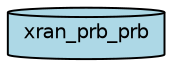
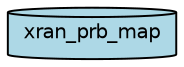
node "xran_prb_prb": label "xran_prb_prb" -> "xran_prb_map"
